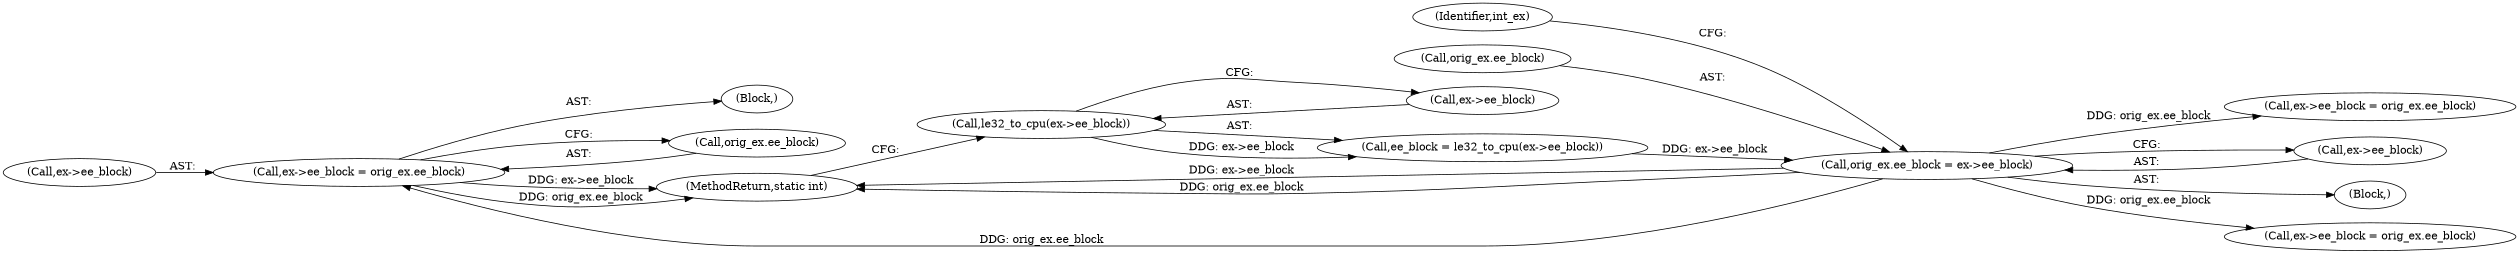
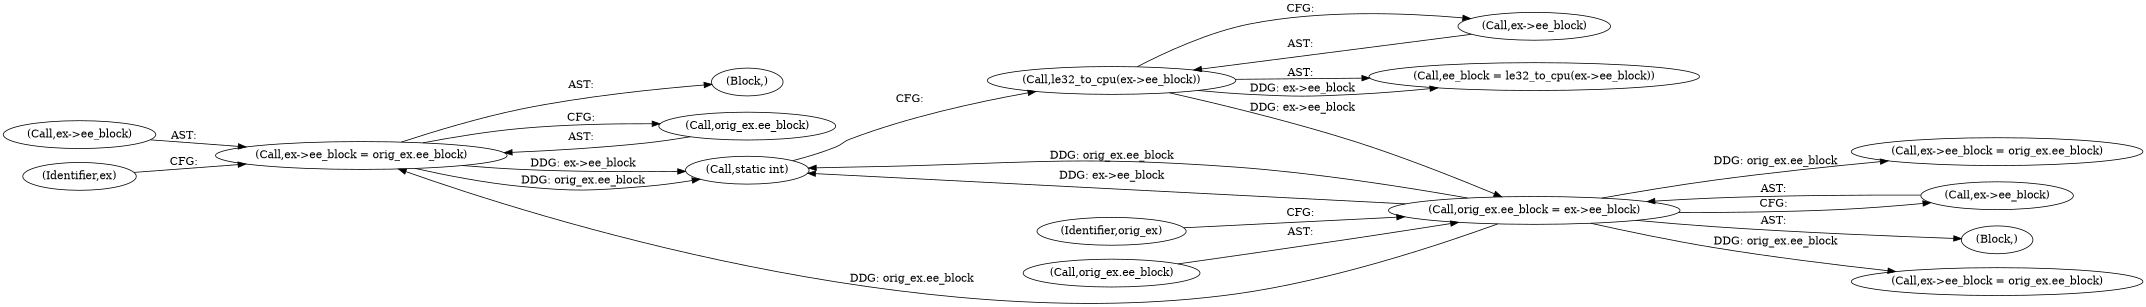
node "(Identifier,int_ex)": label "(Identifier,int_ex)" -> "(Identifier,orig_ex)"
edge "(Call,ee_block = le32_to_cpu(ex->ee_block))" -> "(Call,orig_ex.ee_block = ex->ee_block)": now "(Call,le32_to_cpu(ex->ee_block))" -> "(Call,orig_ex.ee_block = ex->ee_block)"
node "(Identifier,ex)": added
node "(MethodReturn,static int)": label "(MethodReturn,static int)" -> "(Call,static int)"
